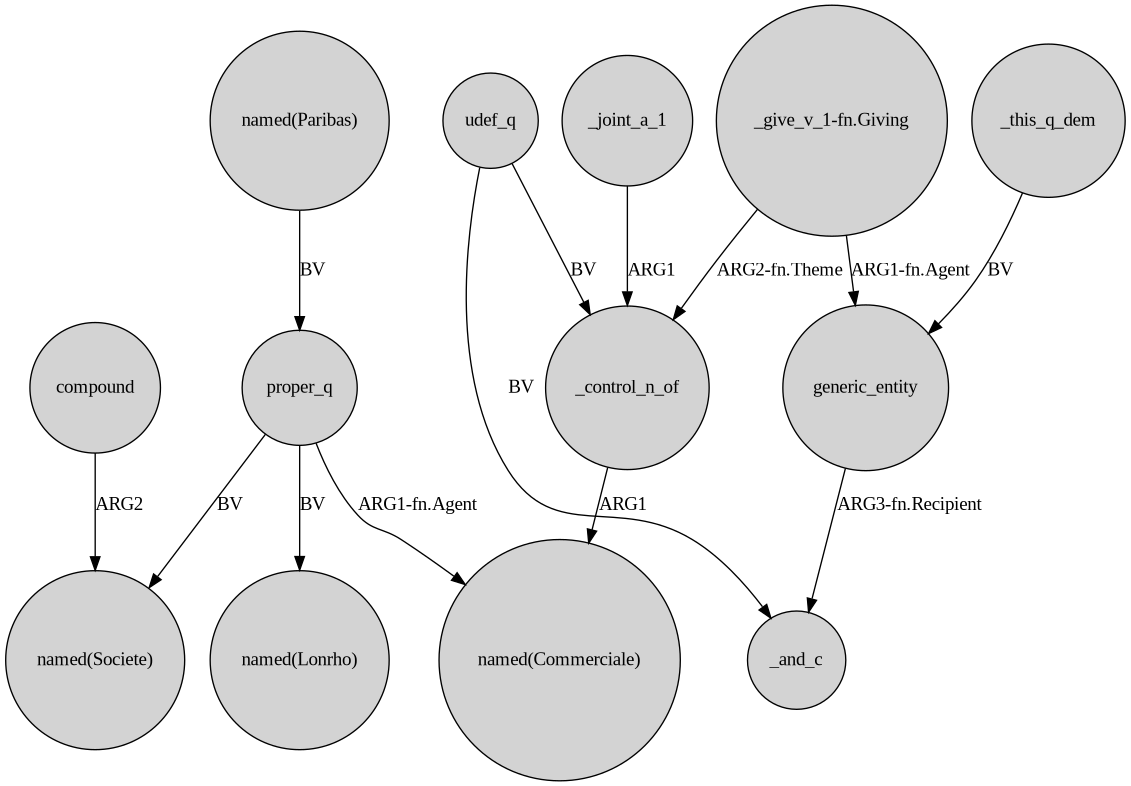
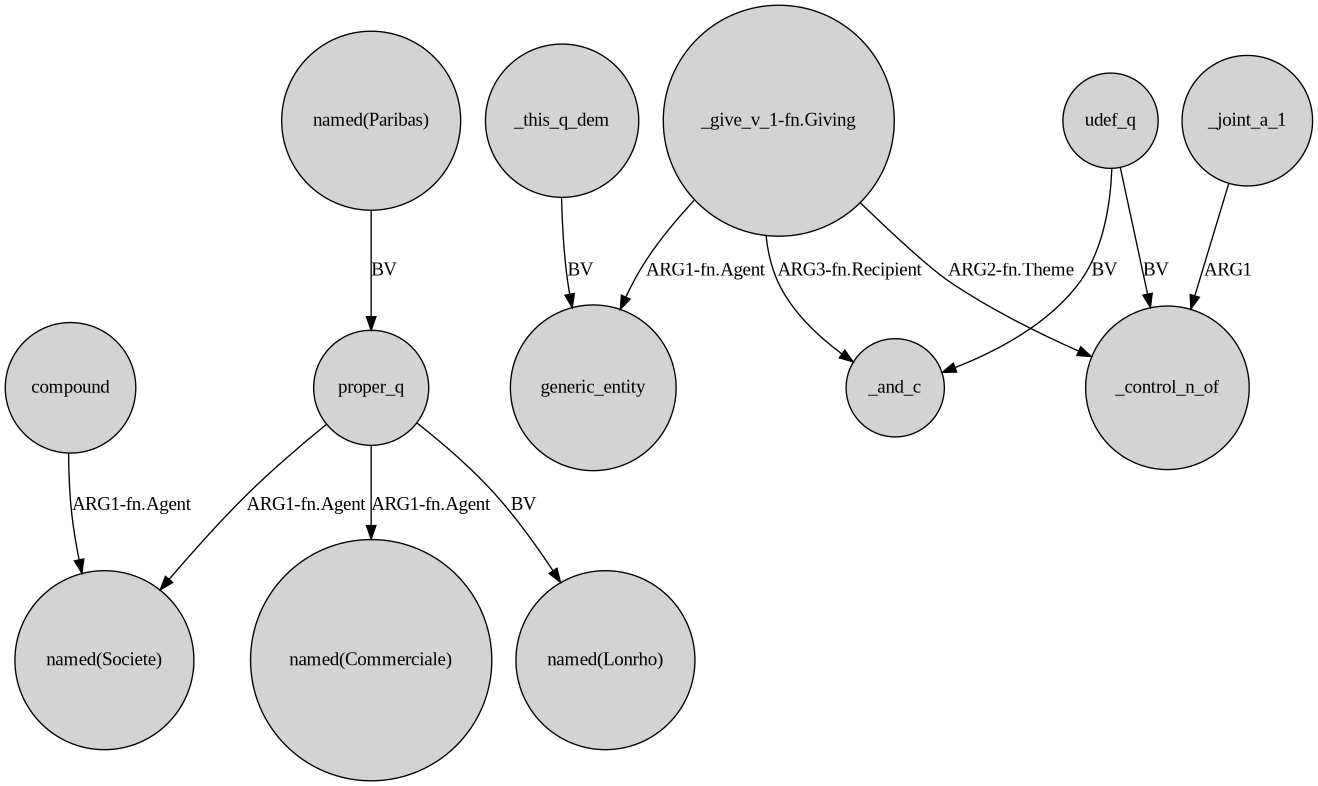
edge "_control_n_of" -> "named(Commerciale)": removed, label "ARG1"
edge "compound" -> "named(Societe)": label "ARG2" -> "ARG1-fn.Agent"
edge "proper_q" -> "named(Societe)": label "BV" -> "ARG1-fn.Agent"
edge "generic_entity" -> "_and_c": now "_give_v_1-fn.Giving" -> "_and_c"
